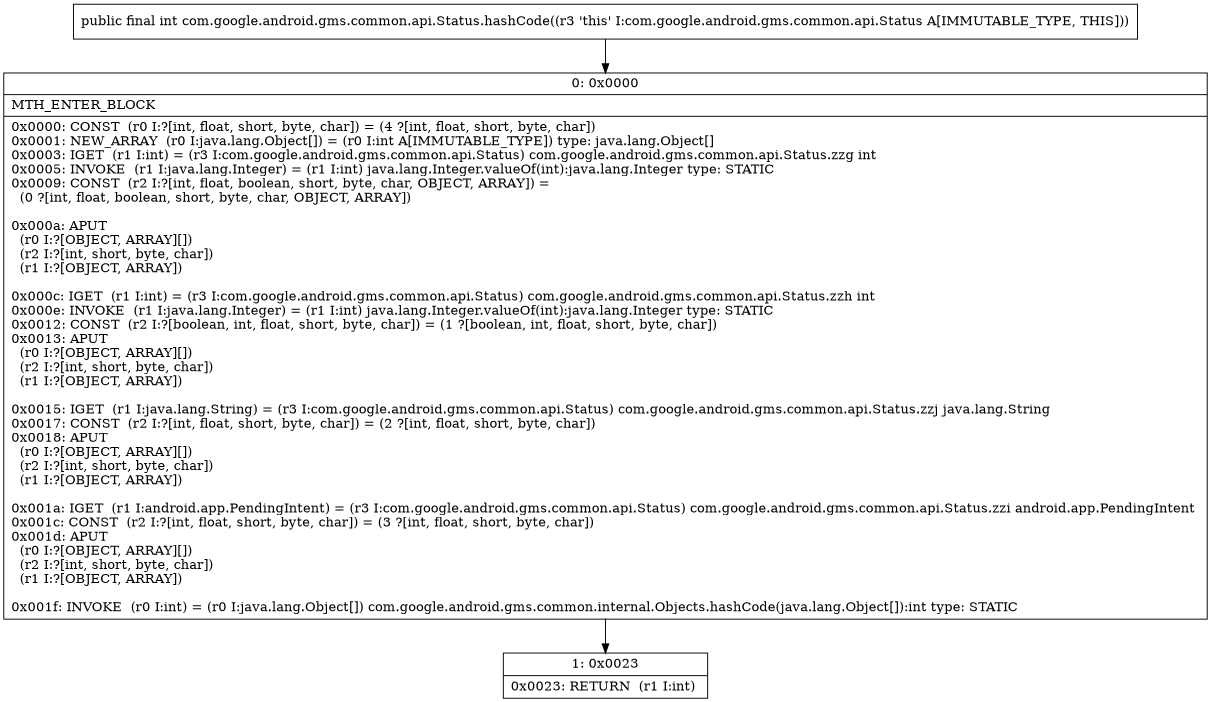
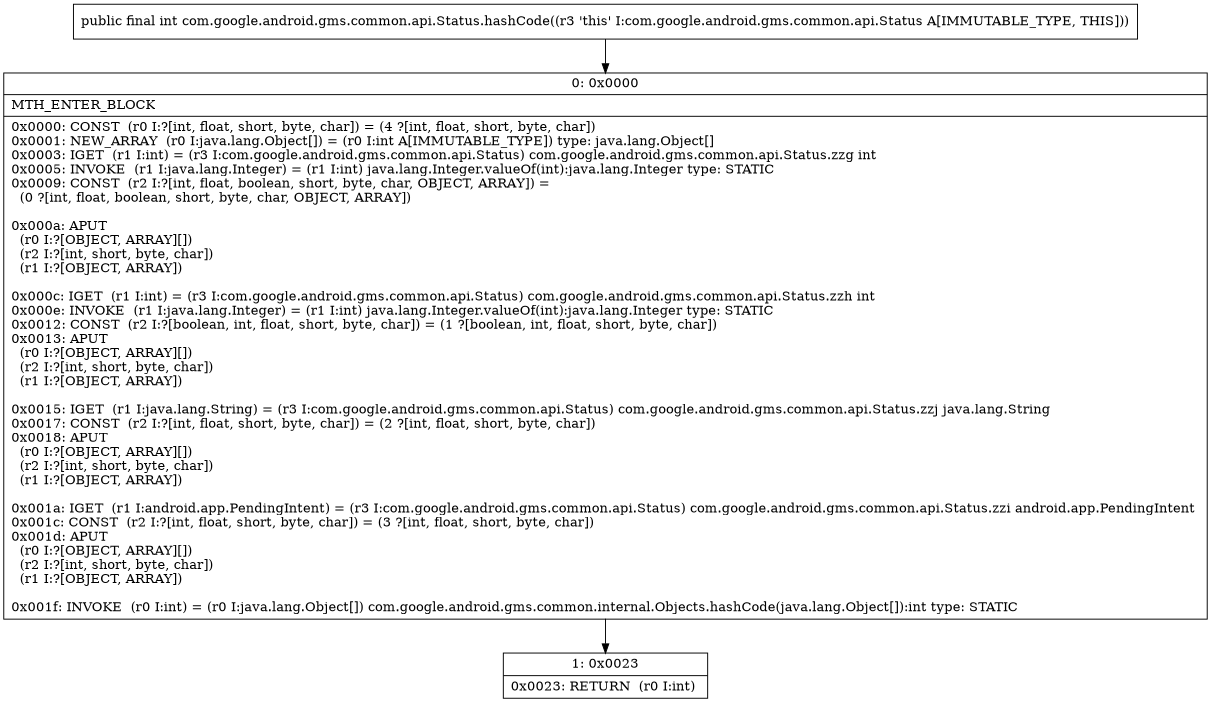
node "1: 0x0023": text "0x0023: RETURN  (r1 I:int)" -> "0x0023: RETURN  (r0 I:int)"
